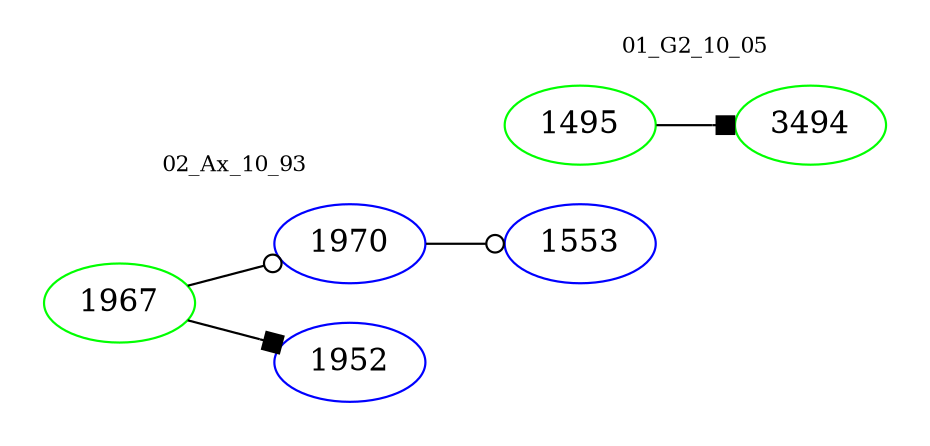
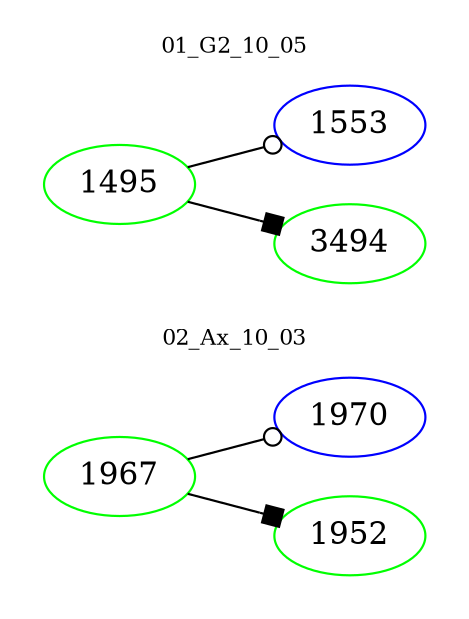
cluster "02_Ax_10_93": label "02_Ax_10_93" -> "02_Ax_10_03"
edge "1970" -> "1553": now "1495" -> "1553"
node "1952": color blue -> green
